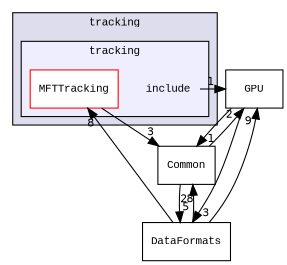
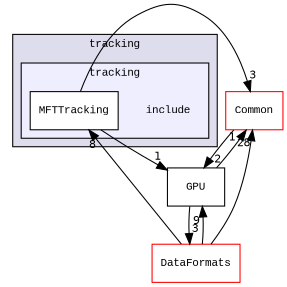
node "MFTTracking": color red -> black
edge "include" -> "GPU": now "MFTTracking" -> "GPU"
node "Common": color black -> red
edge "Common" -> "DataFormats": removed
node "DataFormats": color black -> red
